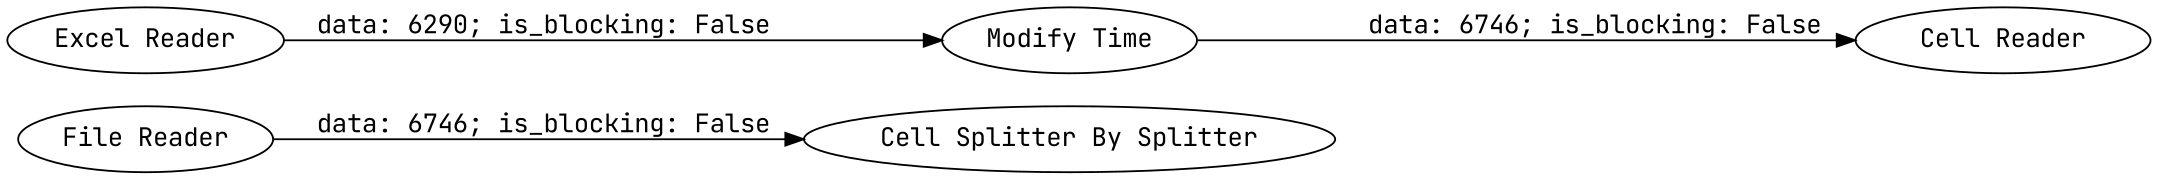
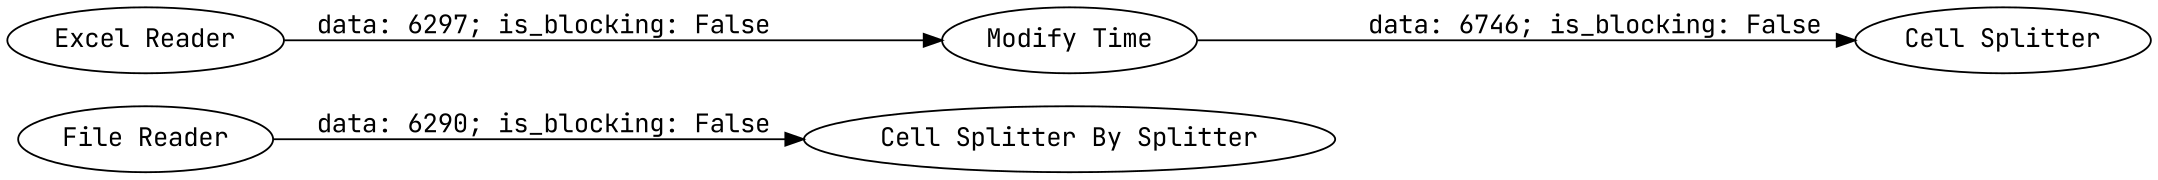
edge "Excel Reader" -> "Modify Time": label "data: 6290; is_blocking: False" -> "data: 6297; is_blocking: False"
node "Cell Reader": label "Cell Reader" -> "Cell Splitter"
edge "File Reader" -> "Cell Splitter By Splitter": label "data: 6746; is_blocking: False" -> "data: 6290; is_blocking: False"
